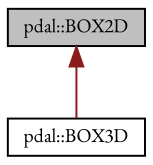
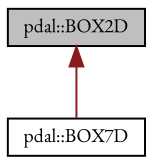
node "pdal::BOX3D": label "pdal::BOX3D" -> "pdal::BOX7D"
